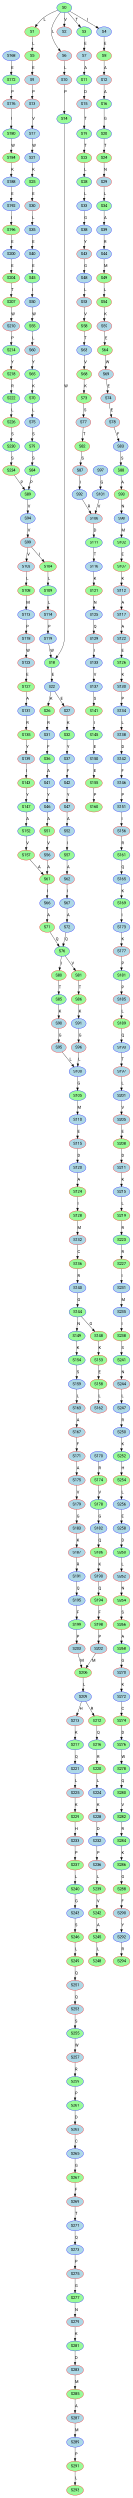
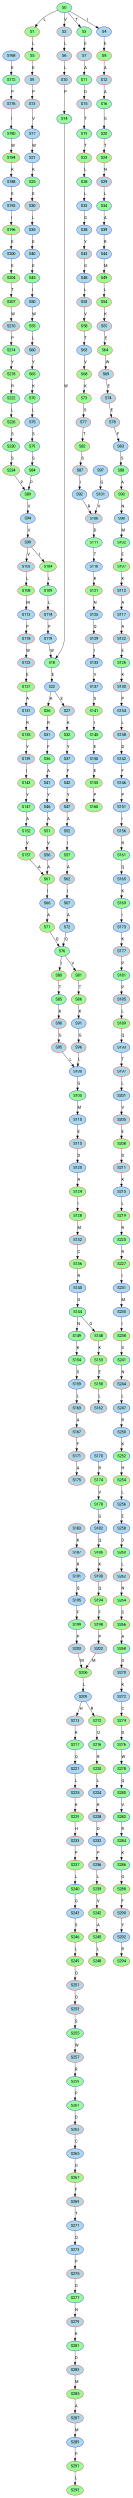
edge "S0" -> "S6": now "S2" -> "S6"
node "S117": color red -> blue
node "S179": removed
